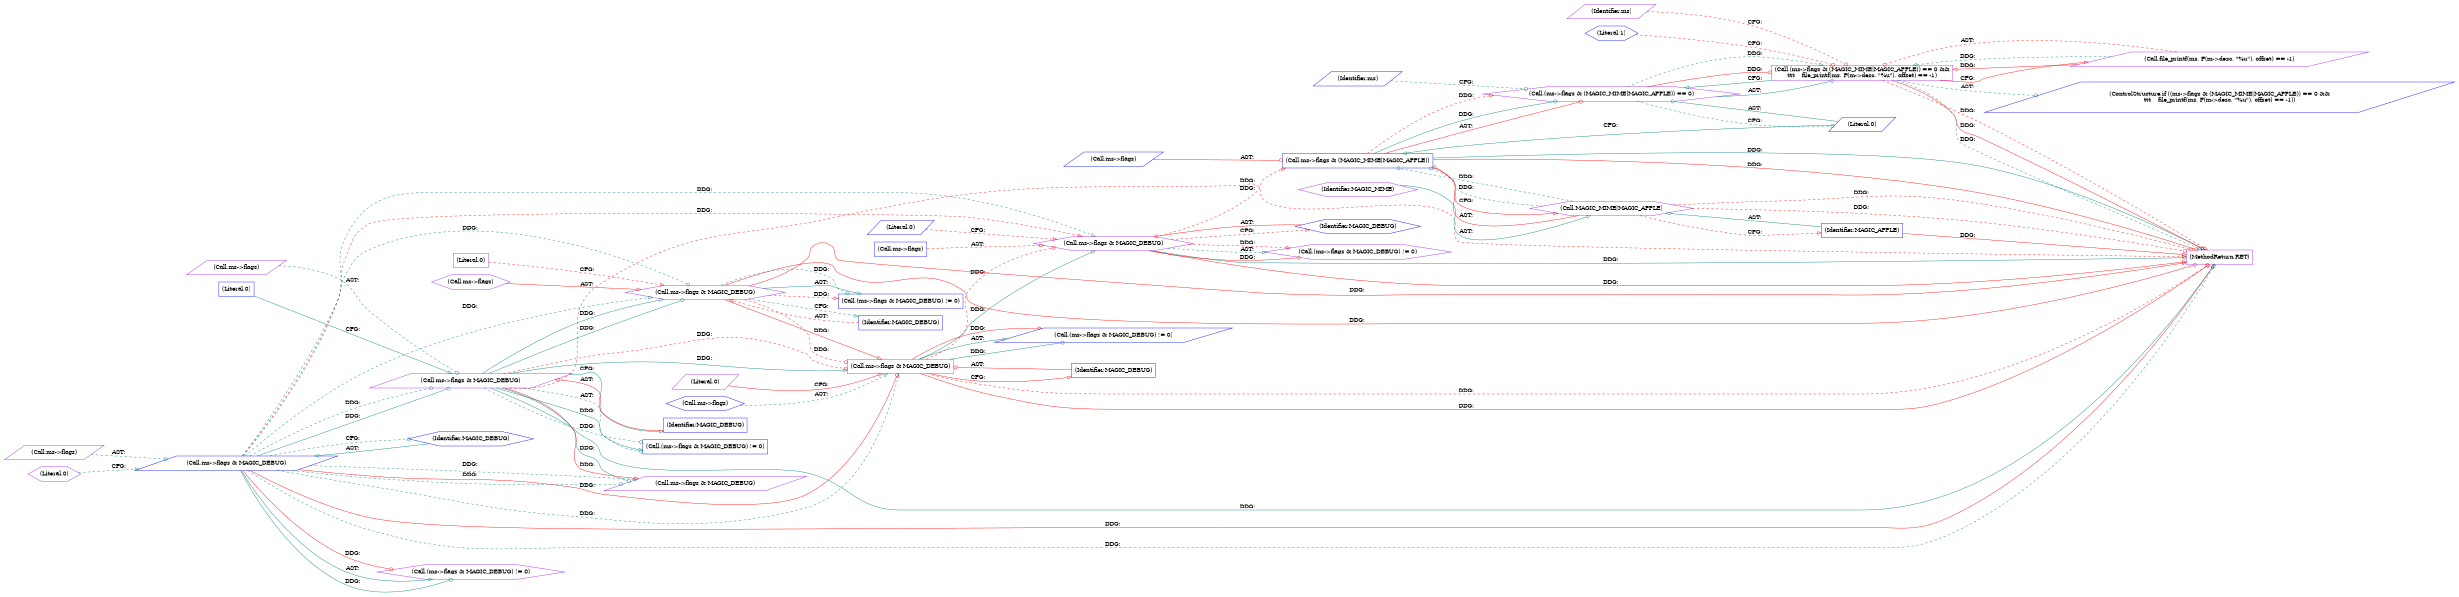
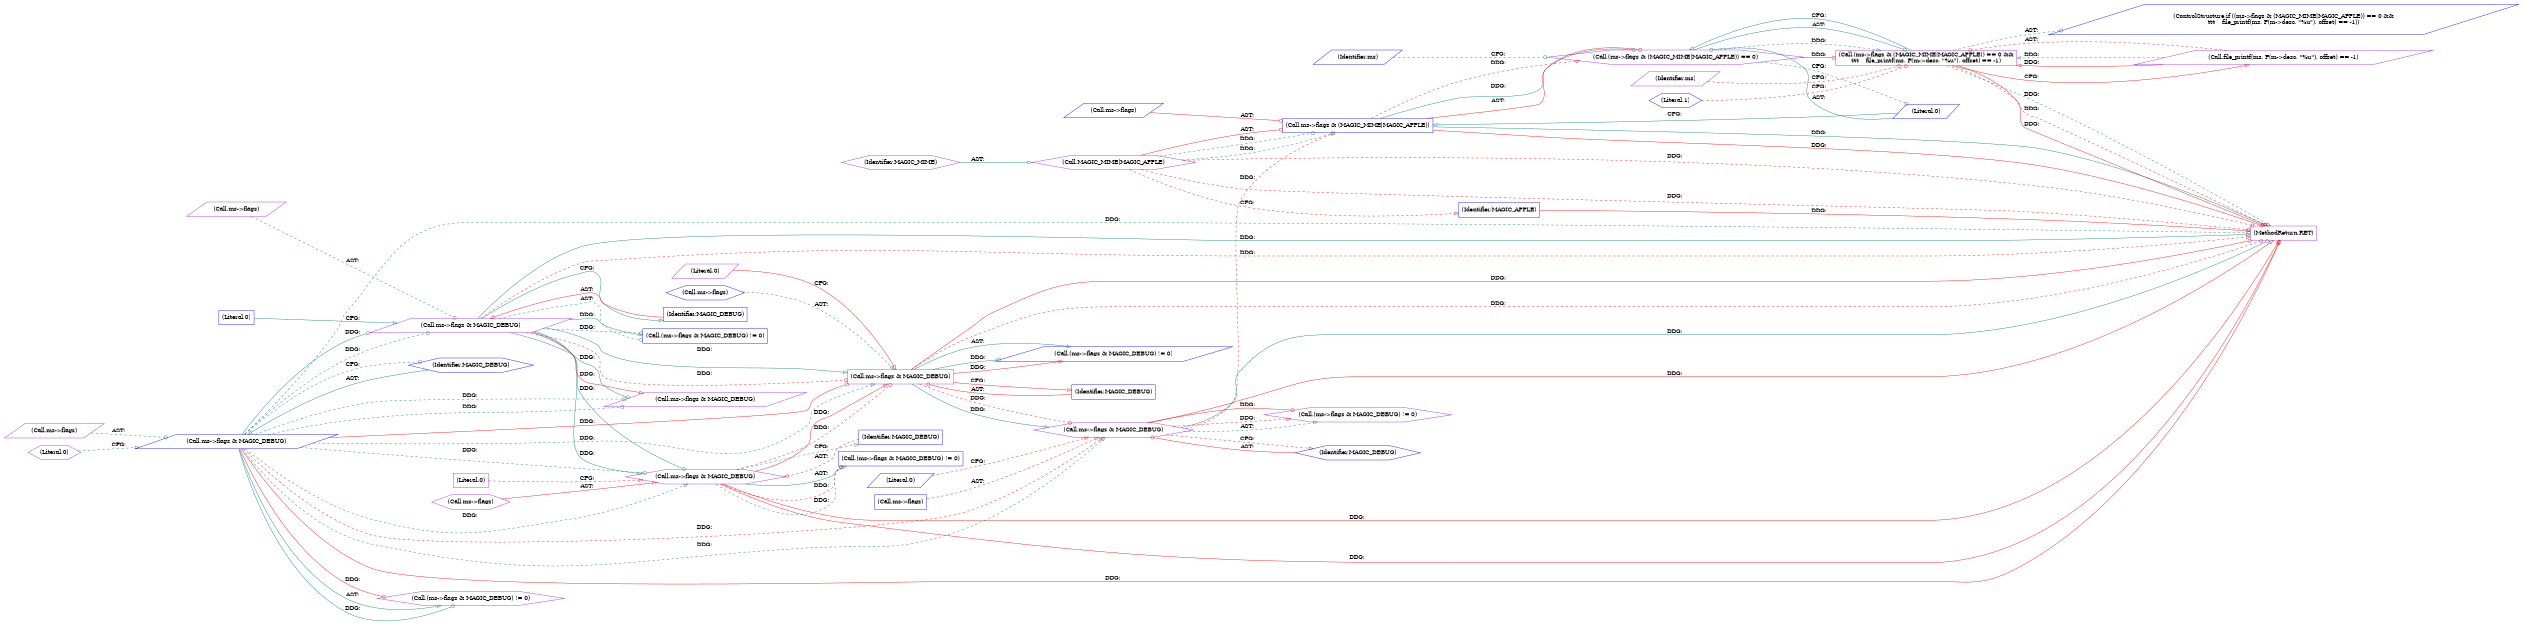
edge "(Call,ms->flags & (MAGIC_MIME|MAGIC_APPLE))" -> "(Call,MAGIC_MIME|MAGIC_APPLE)": removed, label "CFG:"
edge "(Identifier,MAGIC_APPLE)" -> "(Call,MAGIC_MIME|MAGIC_APPLE)": removed, label "AST:"
